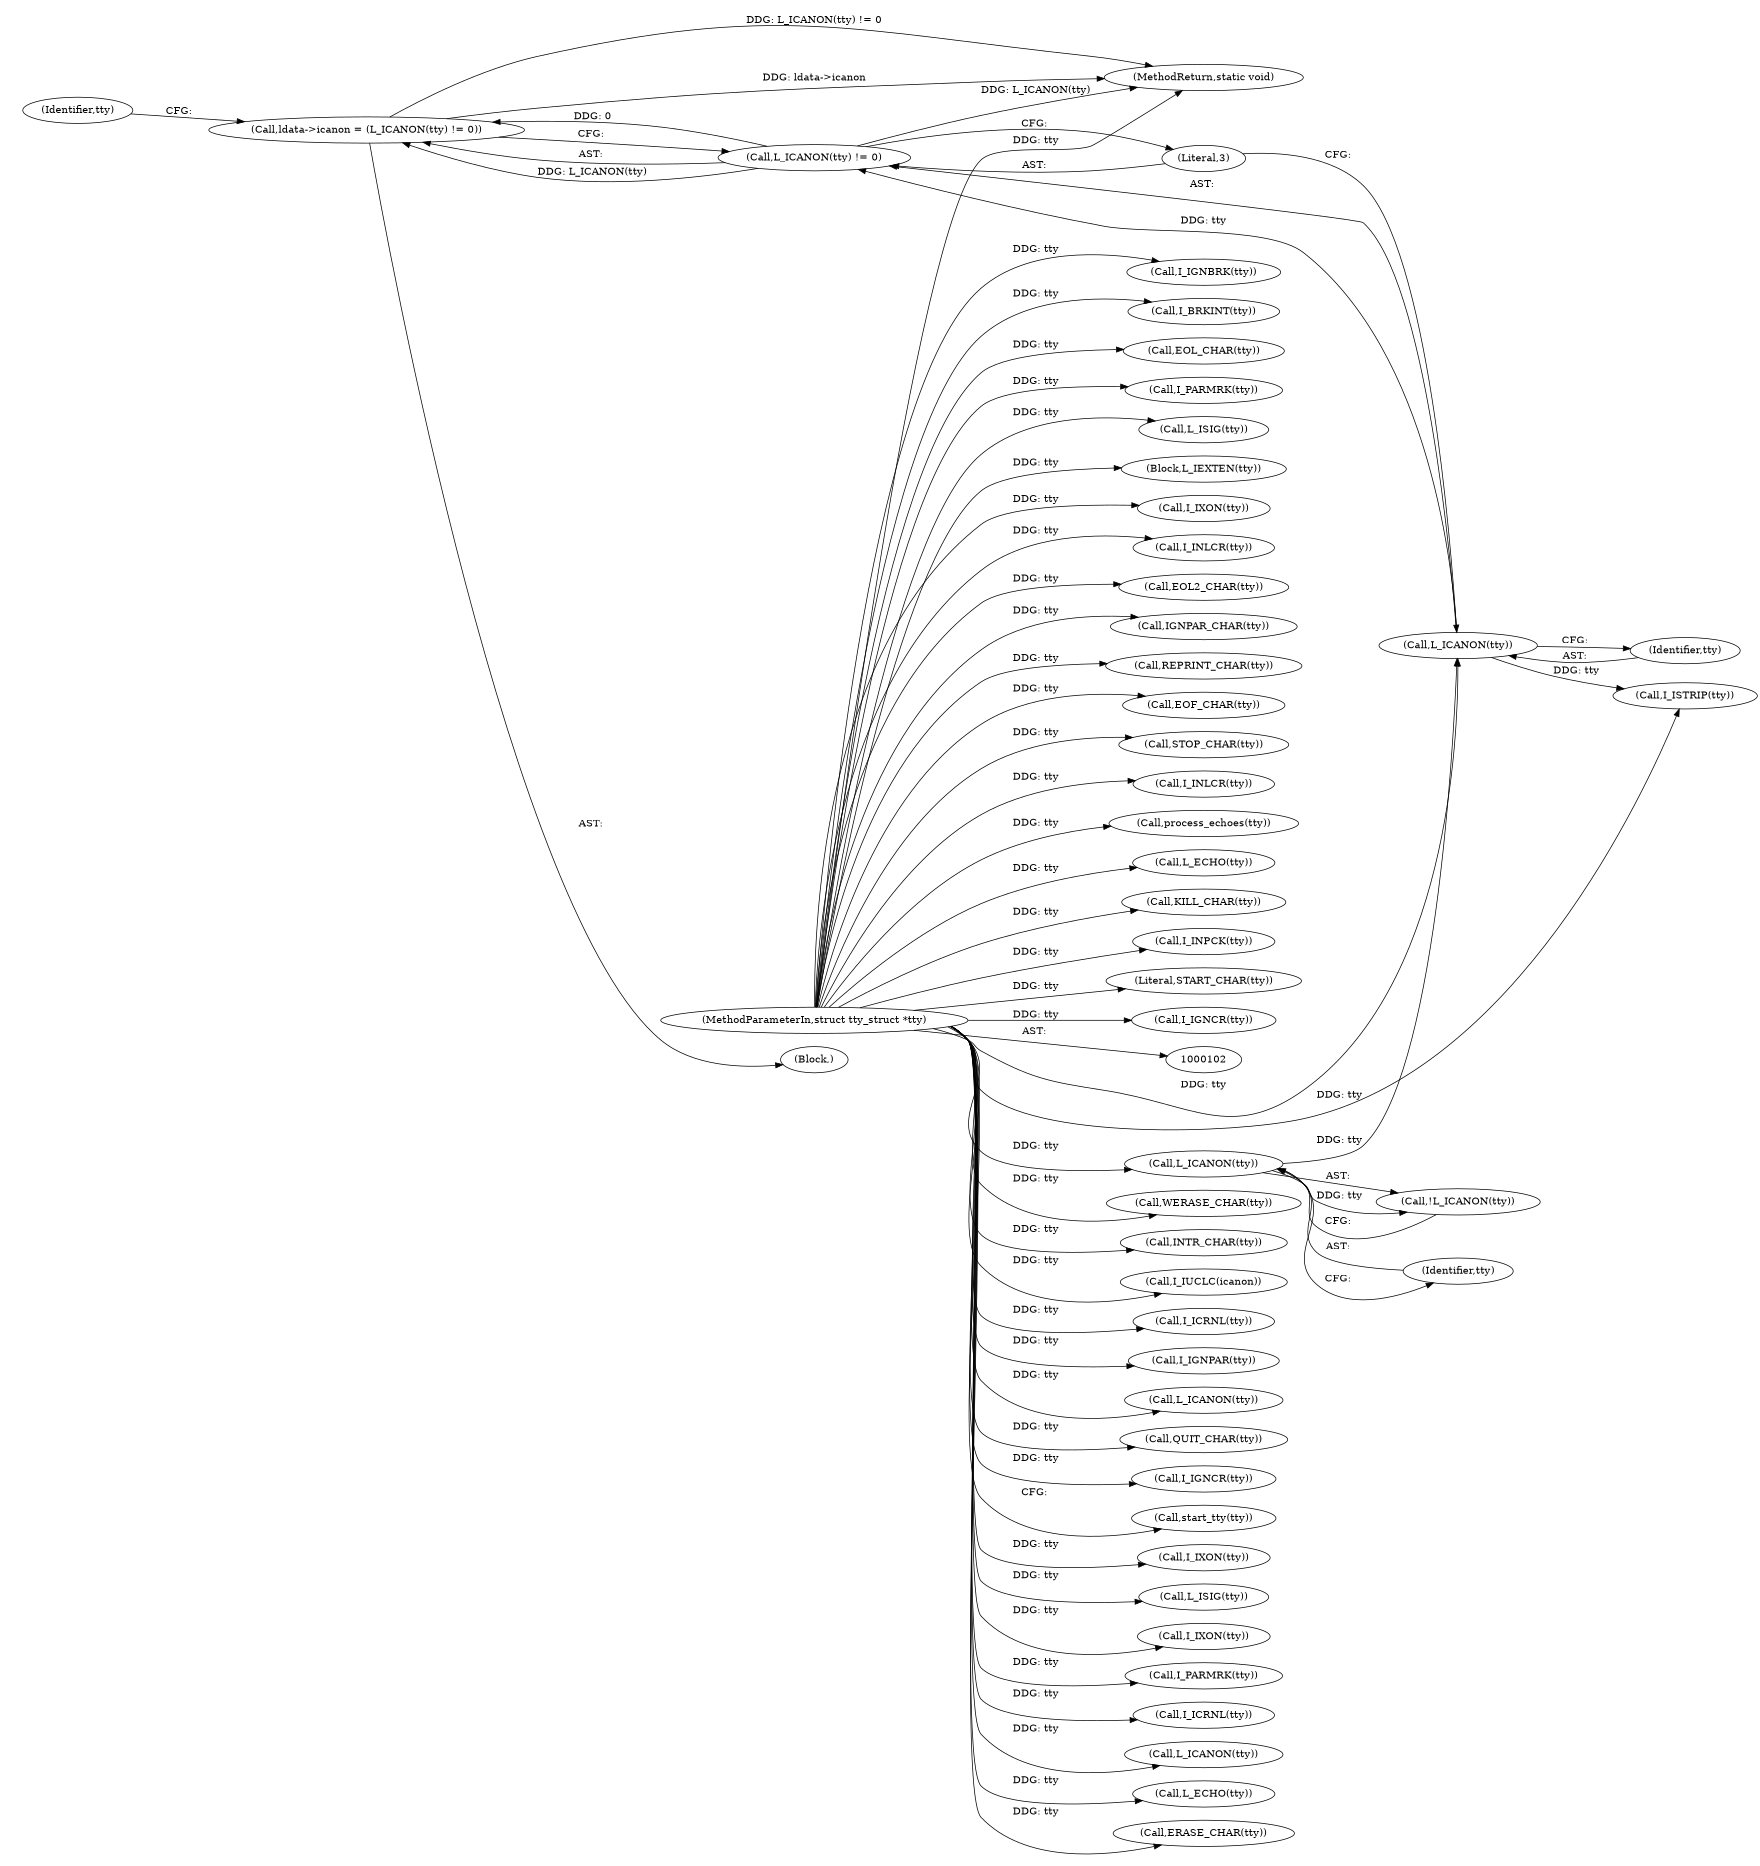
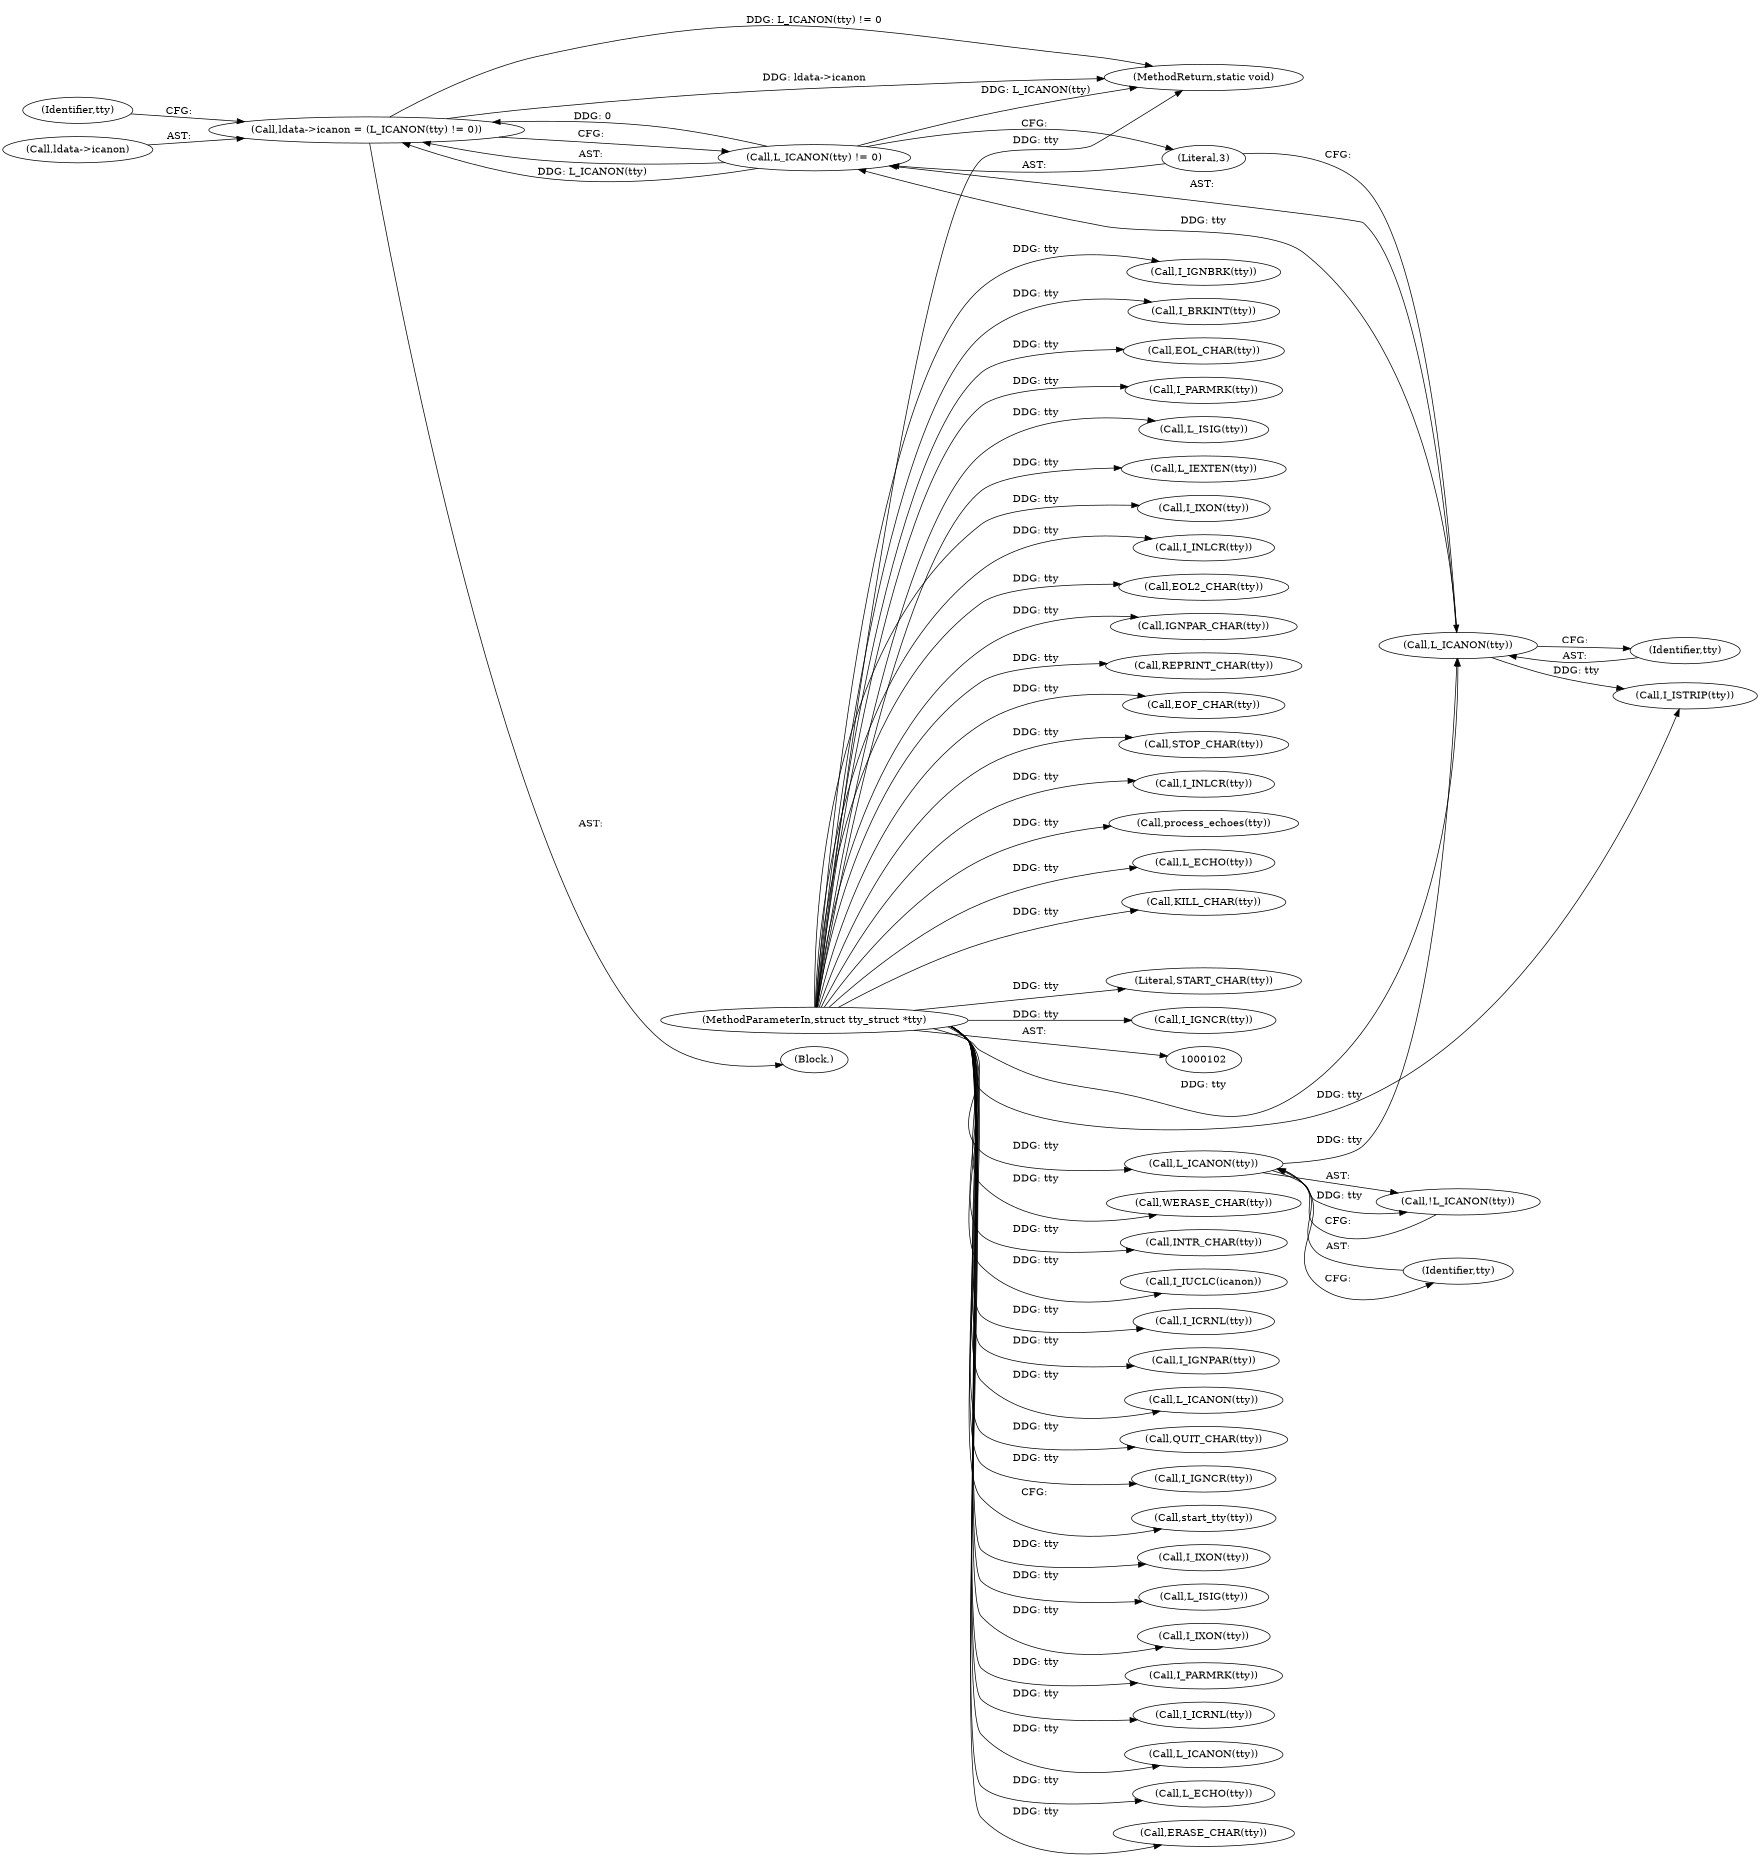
node "(Call,ldata->icanon)": added
node "(Block,L_IEXTEN(tty))": label "(Block,L_IEXTEN(tty))" -> "(Call,L_IEXTEN(tty))"
node "(Call,I_INPCK(tty))": removed
